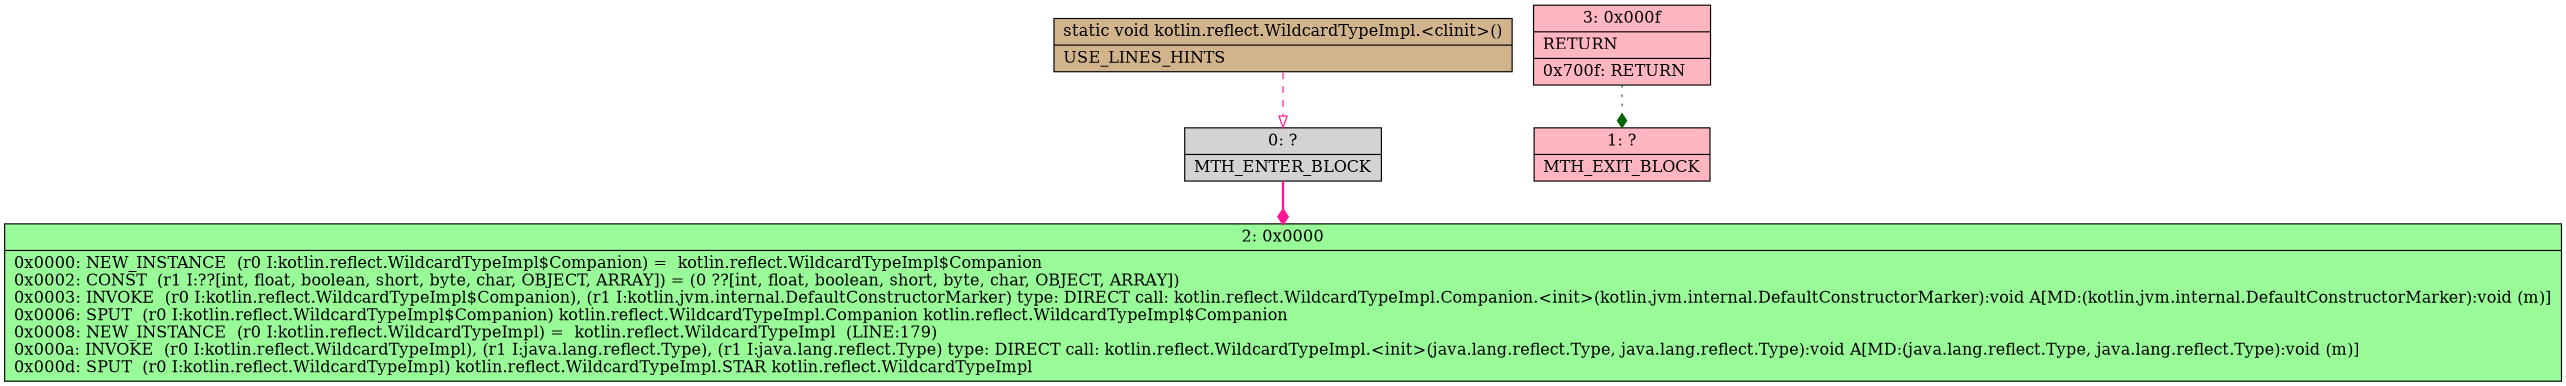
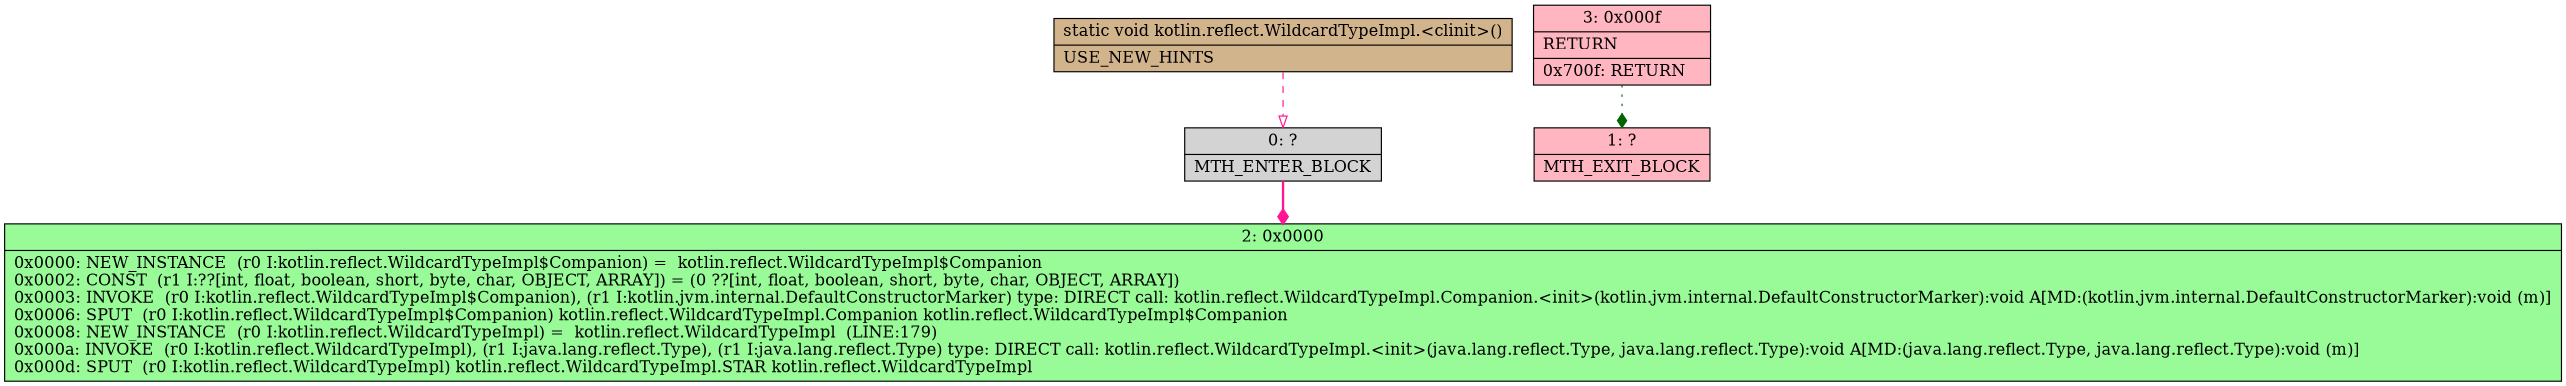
node "static void kotlin.reflect.WildcardTypeImpl.<clinit>()": text "USE_LINES_HINTS" -> "USE_NEW_HINTS"
